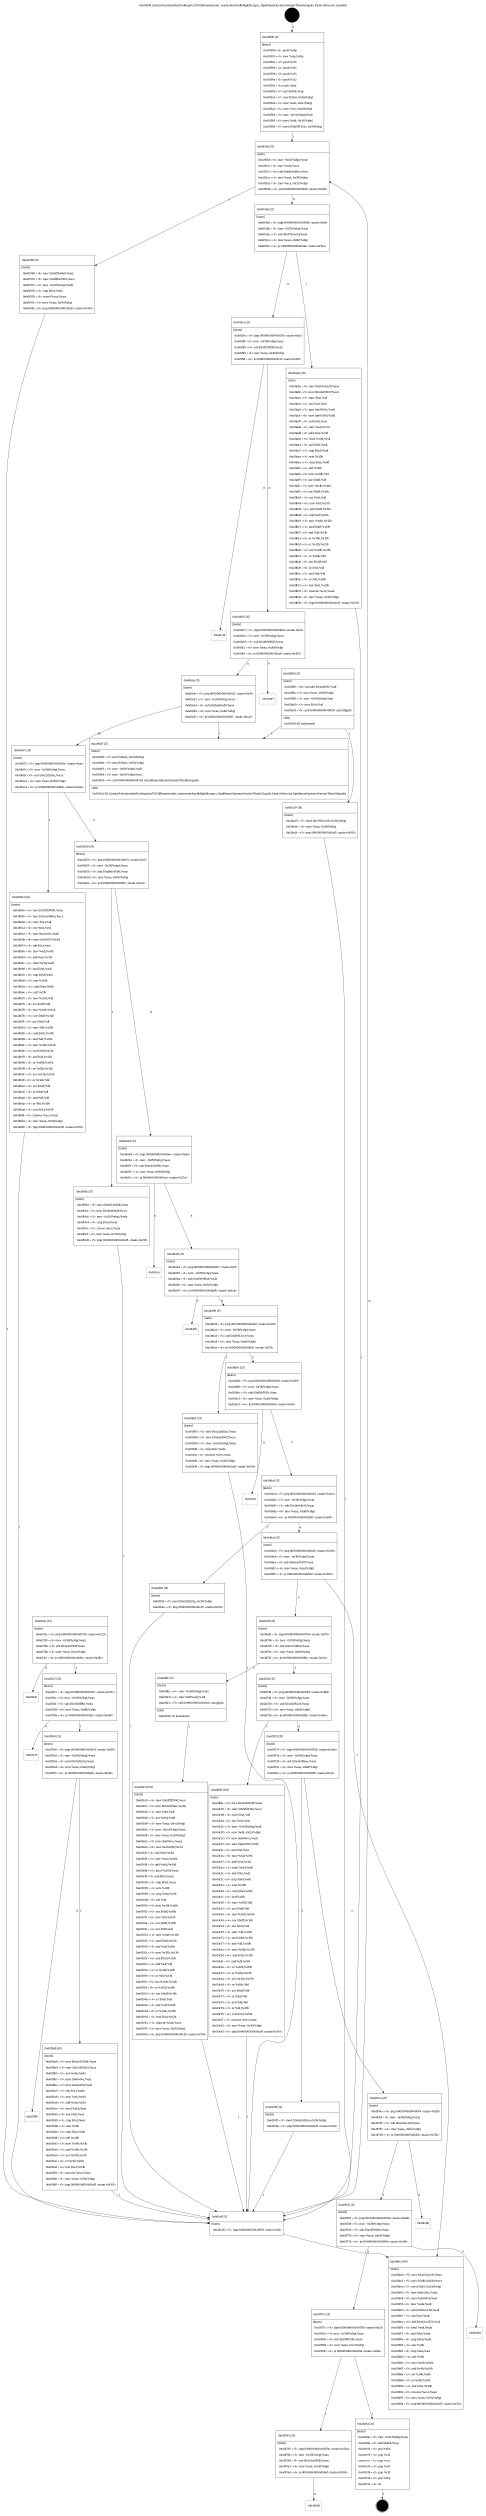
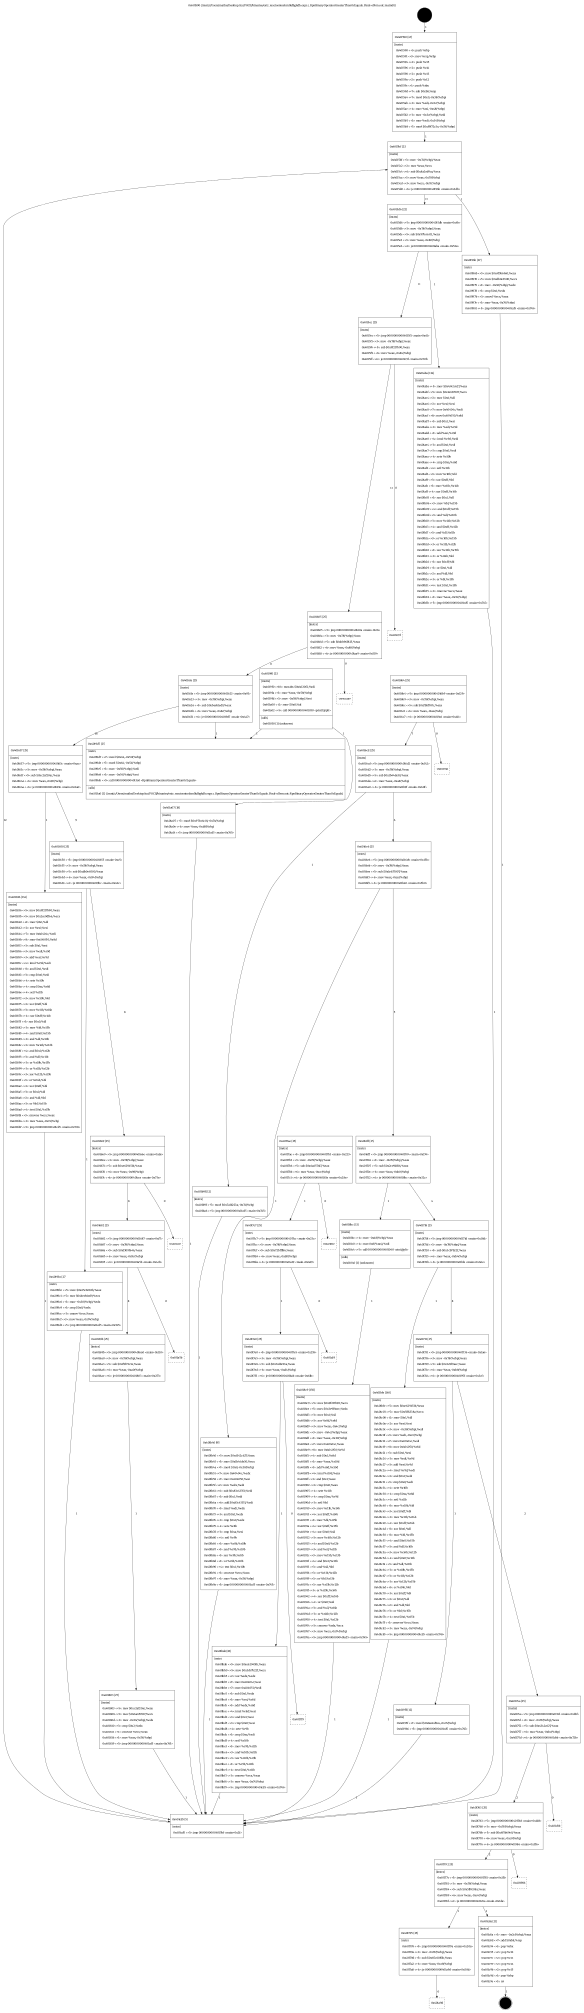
edge "0x40169b [25]" -> "0x4016b4 [25]": removed, label "7"
edge "0x401cd5 [5]" -> "0x401b40 [95]": reversed
